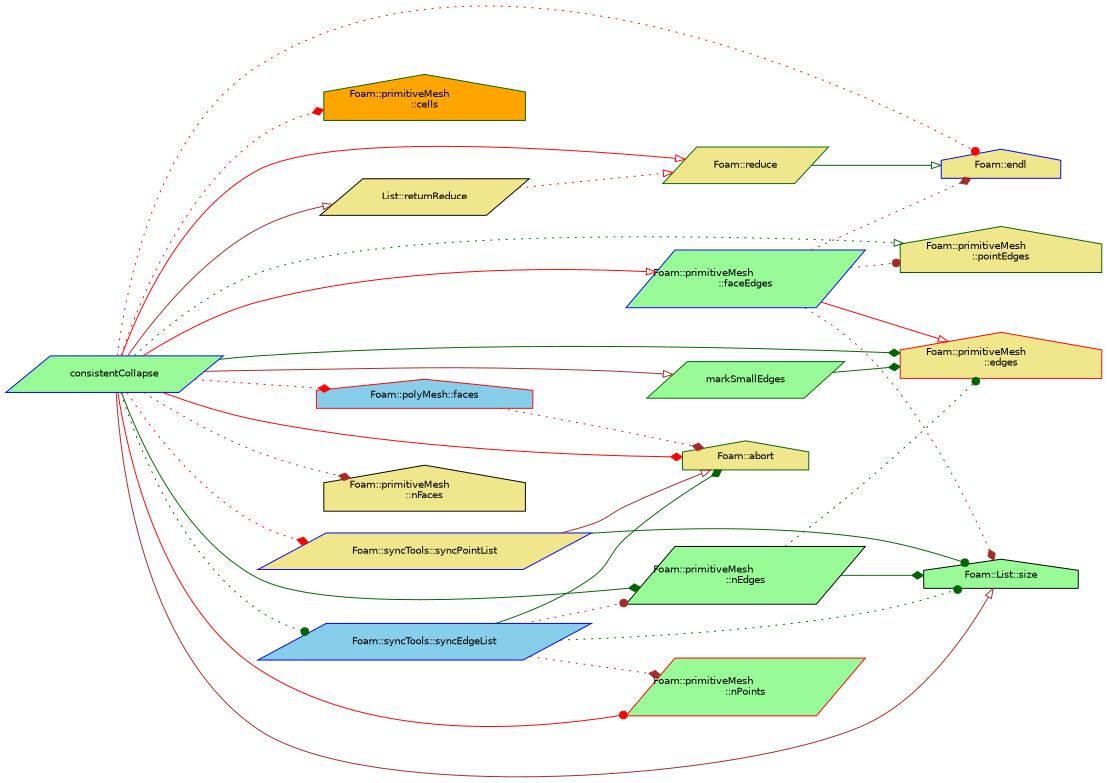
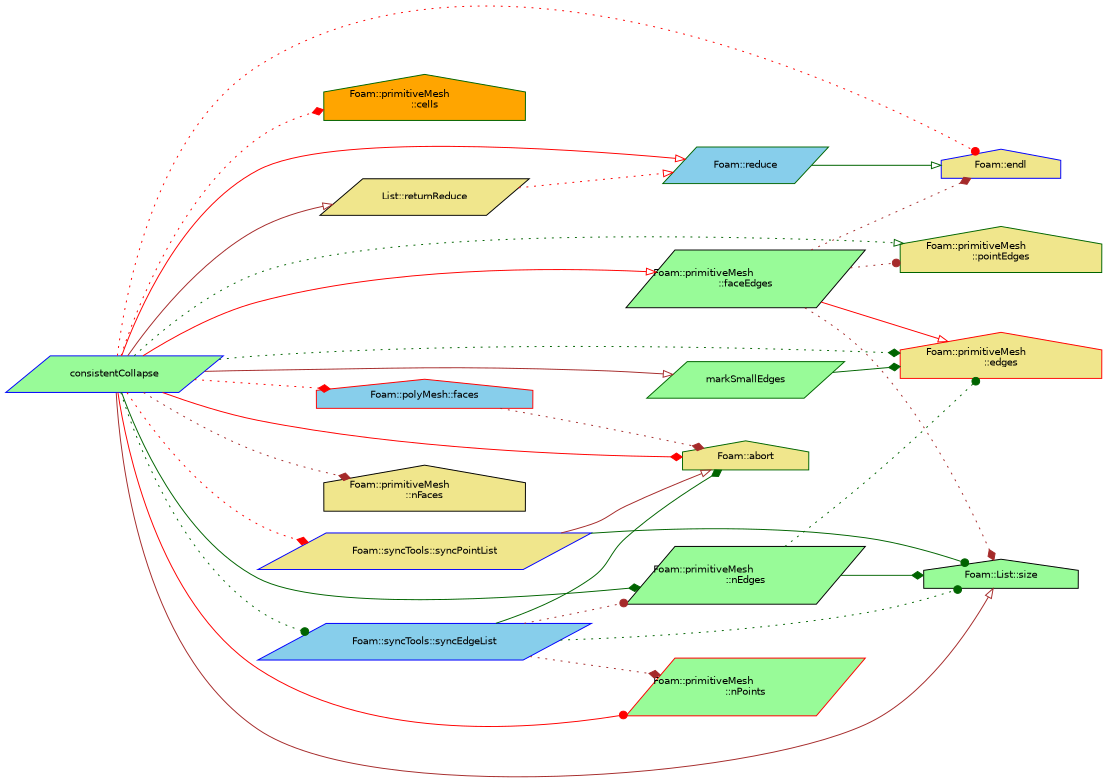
node "Foam::reduce": fillcolor khaki -> skyblue
node "Foam::primitiveMesh ::faceEdges": color blue -> black
edge "consistentCollapse" -> "Foam::primitiveMesh ::edges": style solid -> dotted
